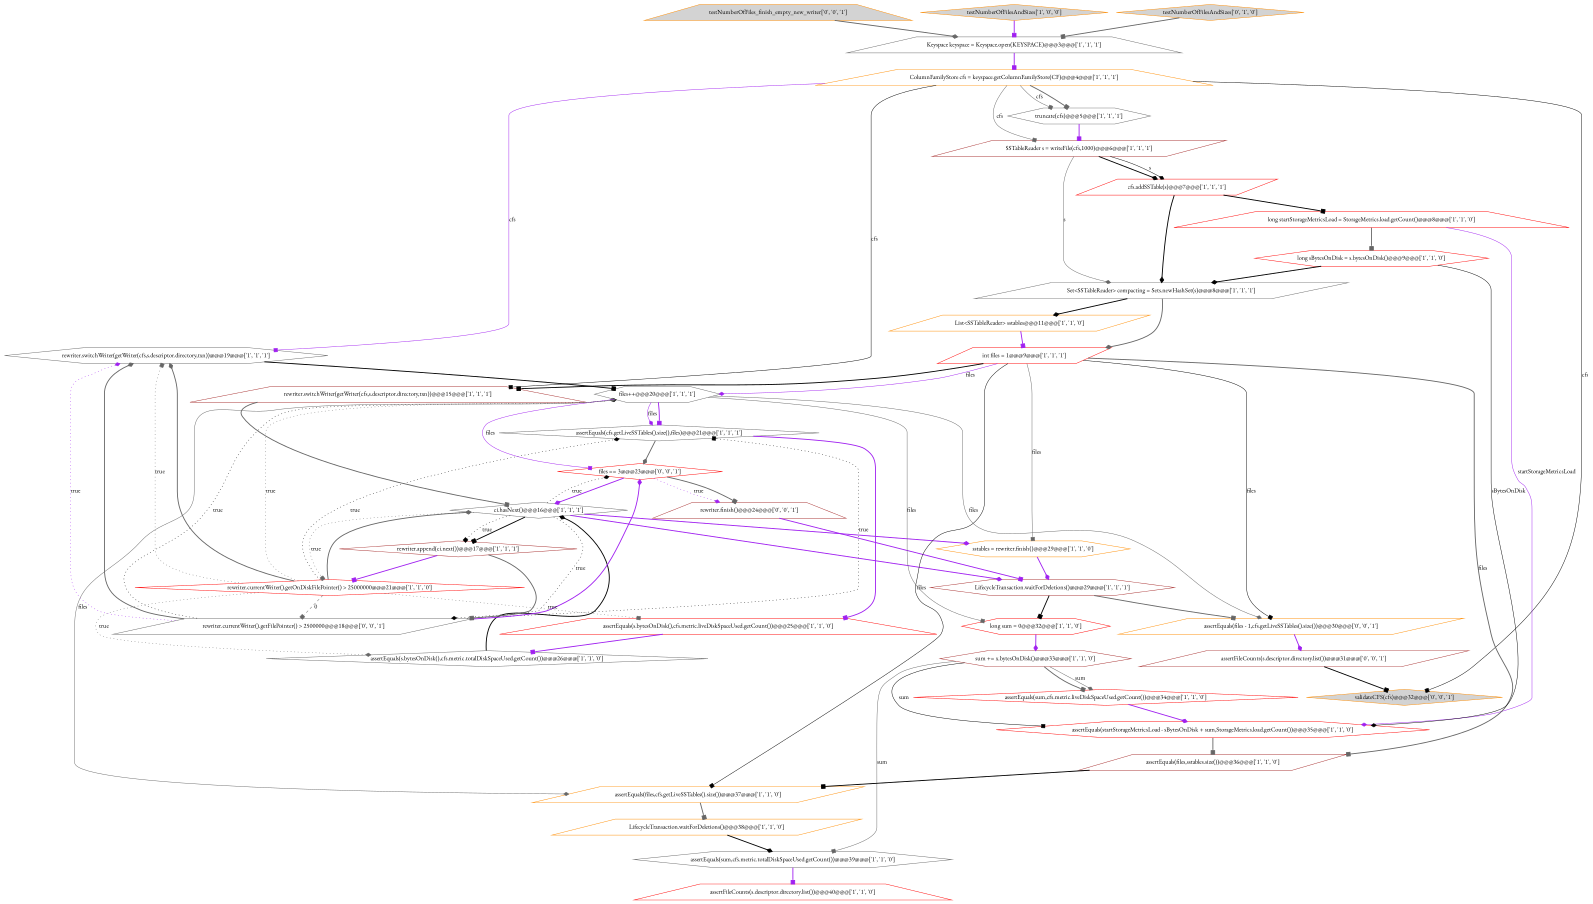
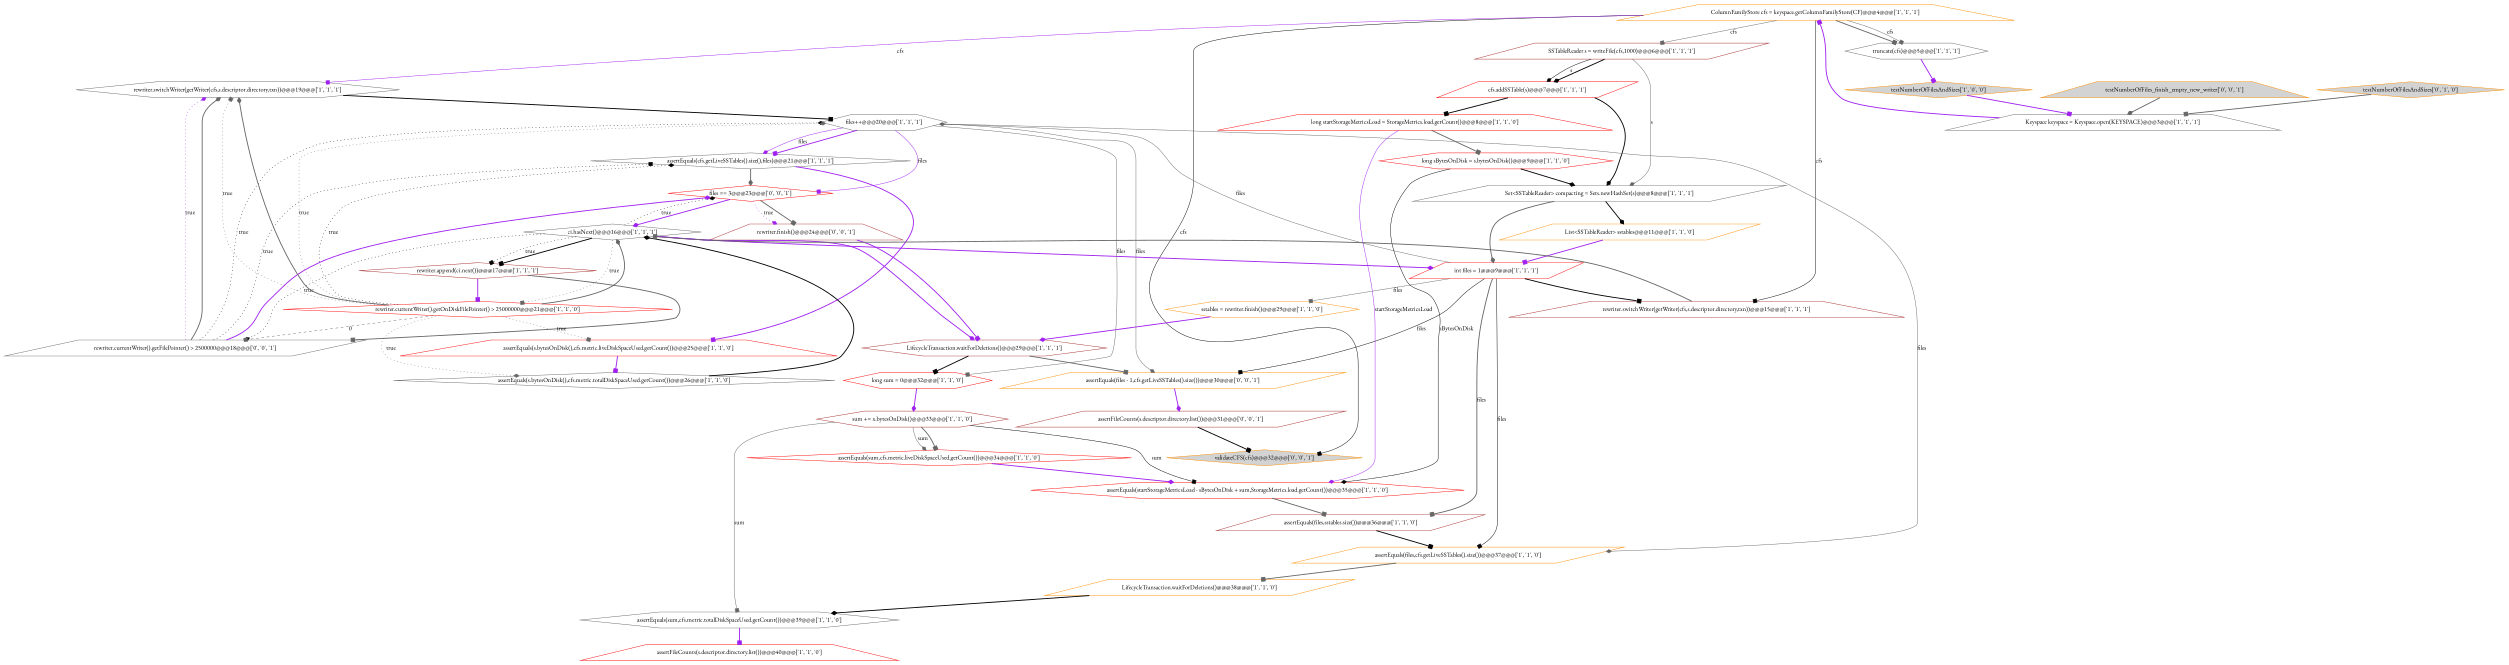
edge "truncate(cfs)@@@5@@@['1', '1', '1']" -> "SSTableReader s = writeFile(cfs,1000)@@@6@@@['1', '1', '1']": now "truncate(cfs)@@@5@@@['1', '1', '1']" -> "testNumberOfFilesAndSizes['1', '0', '0']"
edge "int files = 1@@@9@@@['1', '1', '1']" -> "files++@@@20@@@['1', '1', '1']": color purple -> gray40
edge "ci.hasNext()@@@16@@@['1', '1', '1']" -> "sstables = rewriter.finish()@@@29@@@['1', '1', '0']": now "ci.hasNext()@@@16@@@['1', '1', '1']" -> "int files = 1@@@9@@@['1', '1', '1']"
